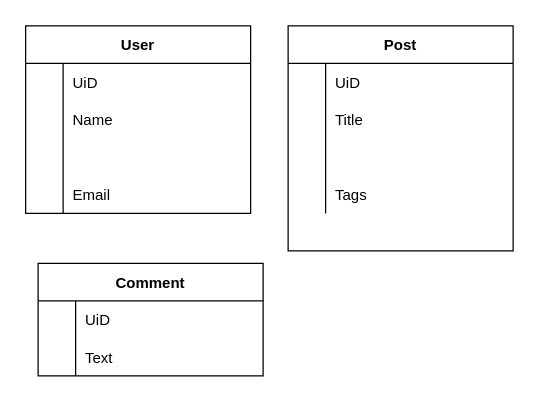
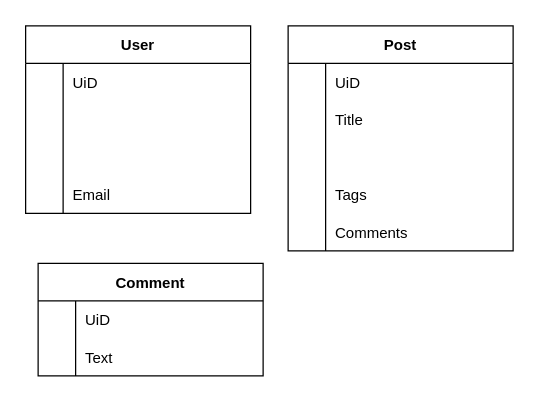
node "Name": removed
node "Comments": added
